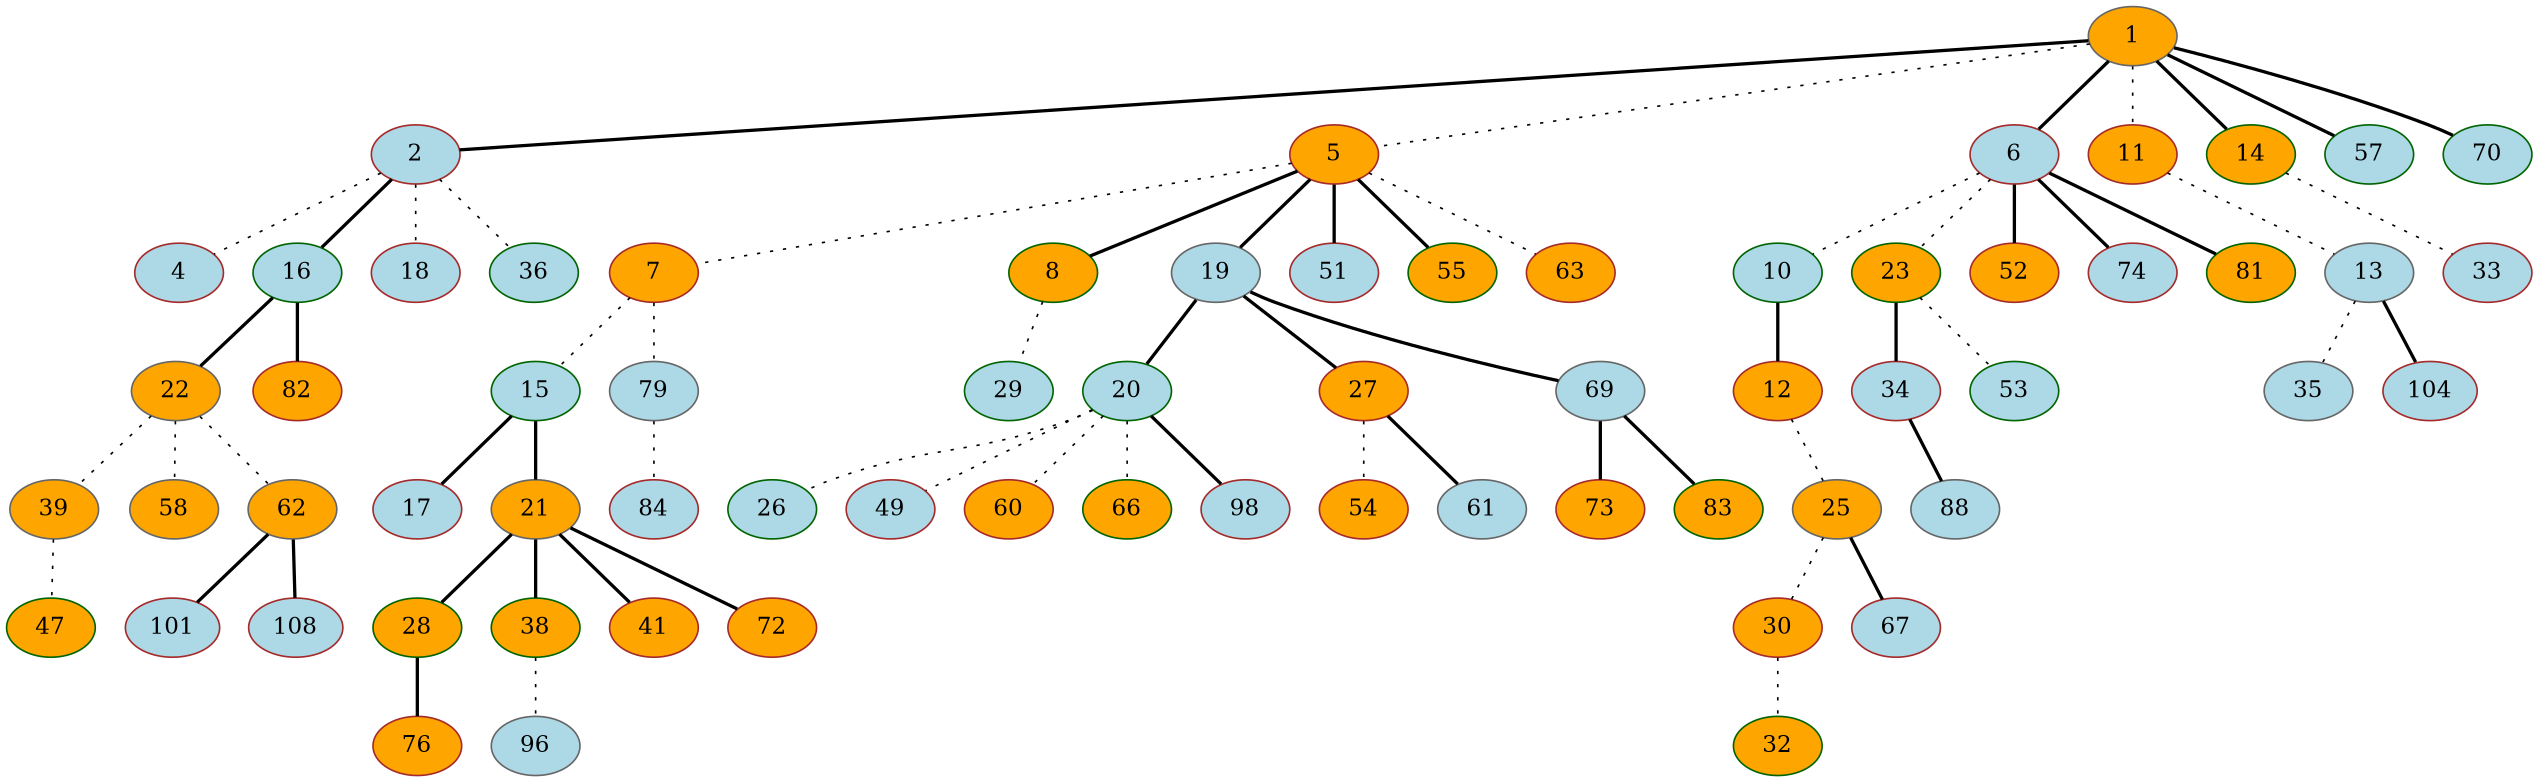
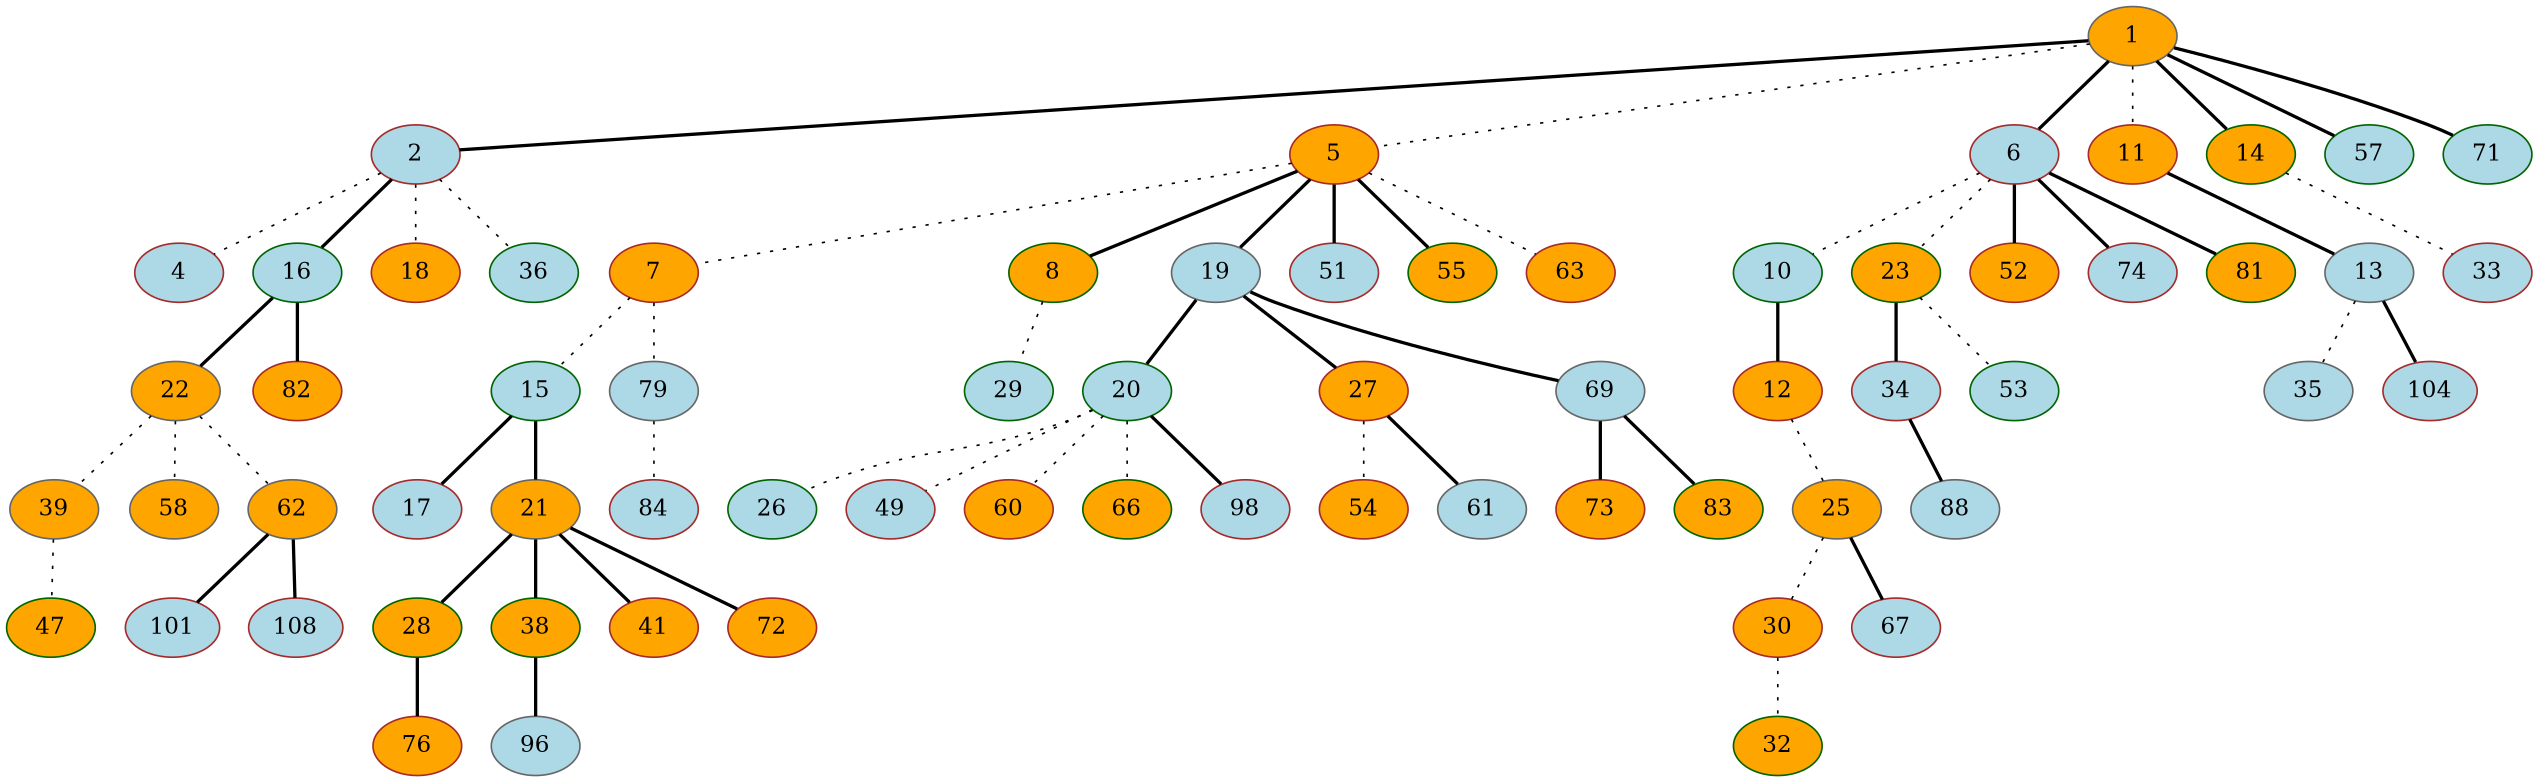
node "70": label "70" -> "71"
edge "11" -- "13": style dotted -> bold
node "18": fillcolor lightblue -> orange
edge "38" -- "96": style dotted -> bold
